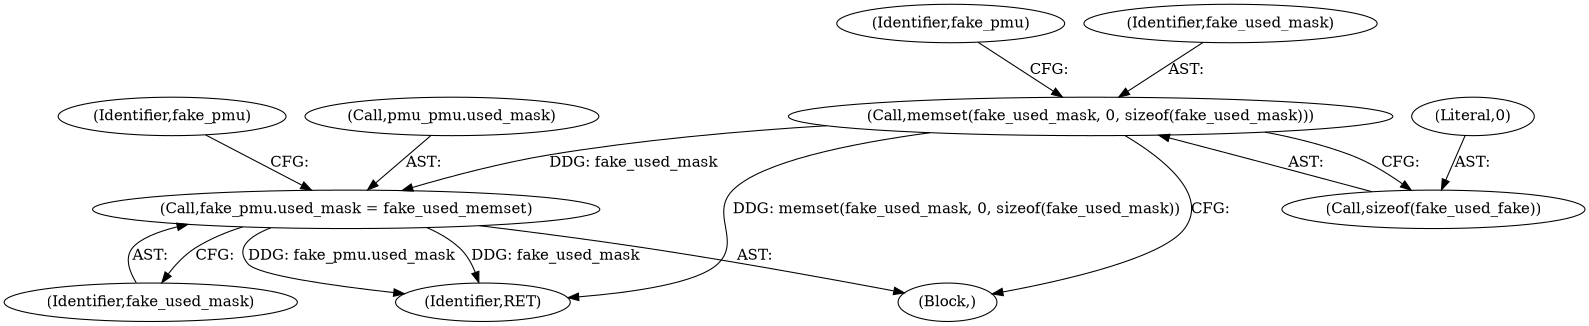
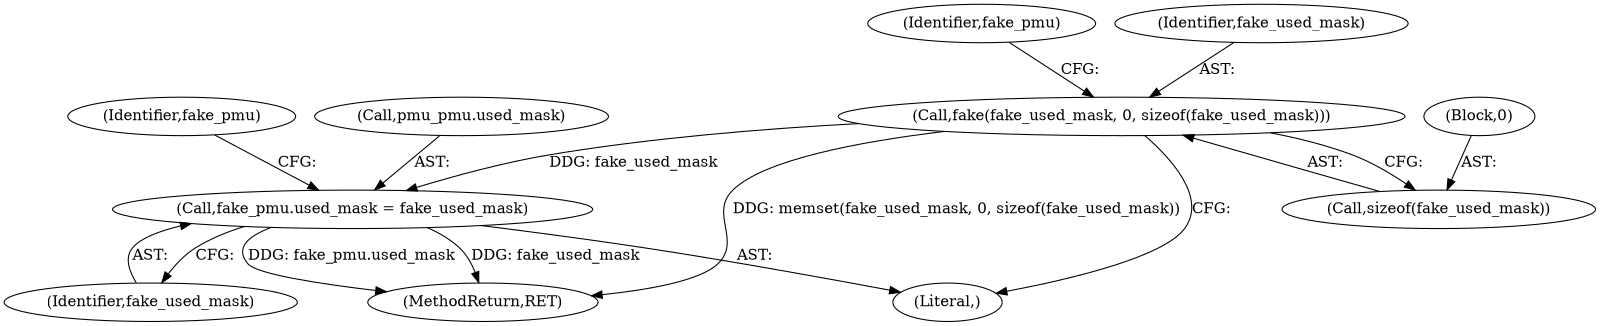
node "(Call,memset(fake_used_mask, 0, sizeof(fake_used_mask)))": label "(Call,memset(fake_used_mask, 0, sizeof(fake_used_mask)))" -> "(Call,fake(fake_used_mask, 0, sizeof(fake_used_mask)))"
node "(Literal,0)": label "(Literal,0)" -> "(Block,0)"
node "(Call,fake_pmu.used_mask = fake_used_memset)": label "(Call,fake_pmu.used_mask = fake_used_memset)" -> "(Call,fake_pmu.used_mask = fake_used_mask)"
node "(Call,sizeof(fake_used_fake))": label "(Call,sizeof(fake_used_fake))" -> "(Call,sizeof(fake_used_mask))"
node "(Identifier,RET)": label "(Identifier,RET)" -> "(MethodReturn,RET)"
node "(Block,)": label "(Block,)" -> "(Literal,)"
